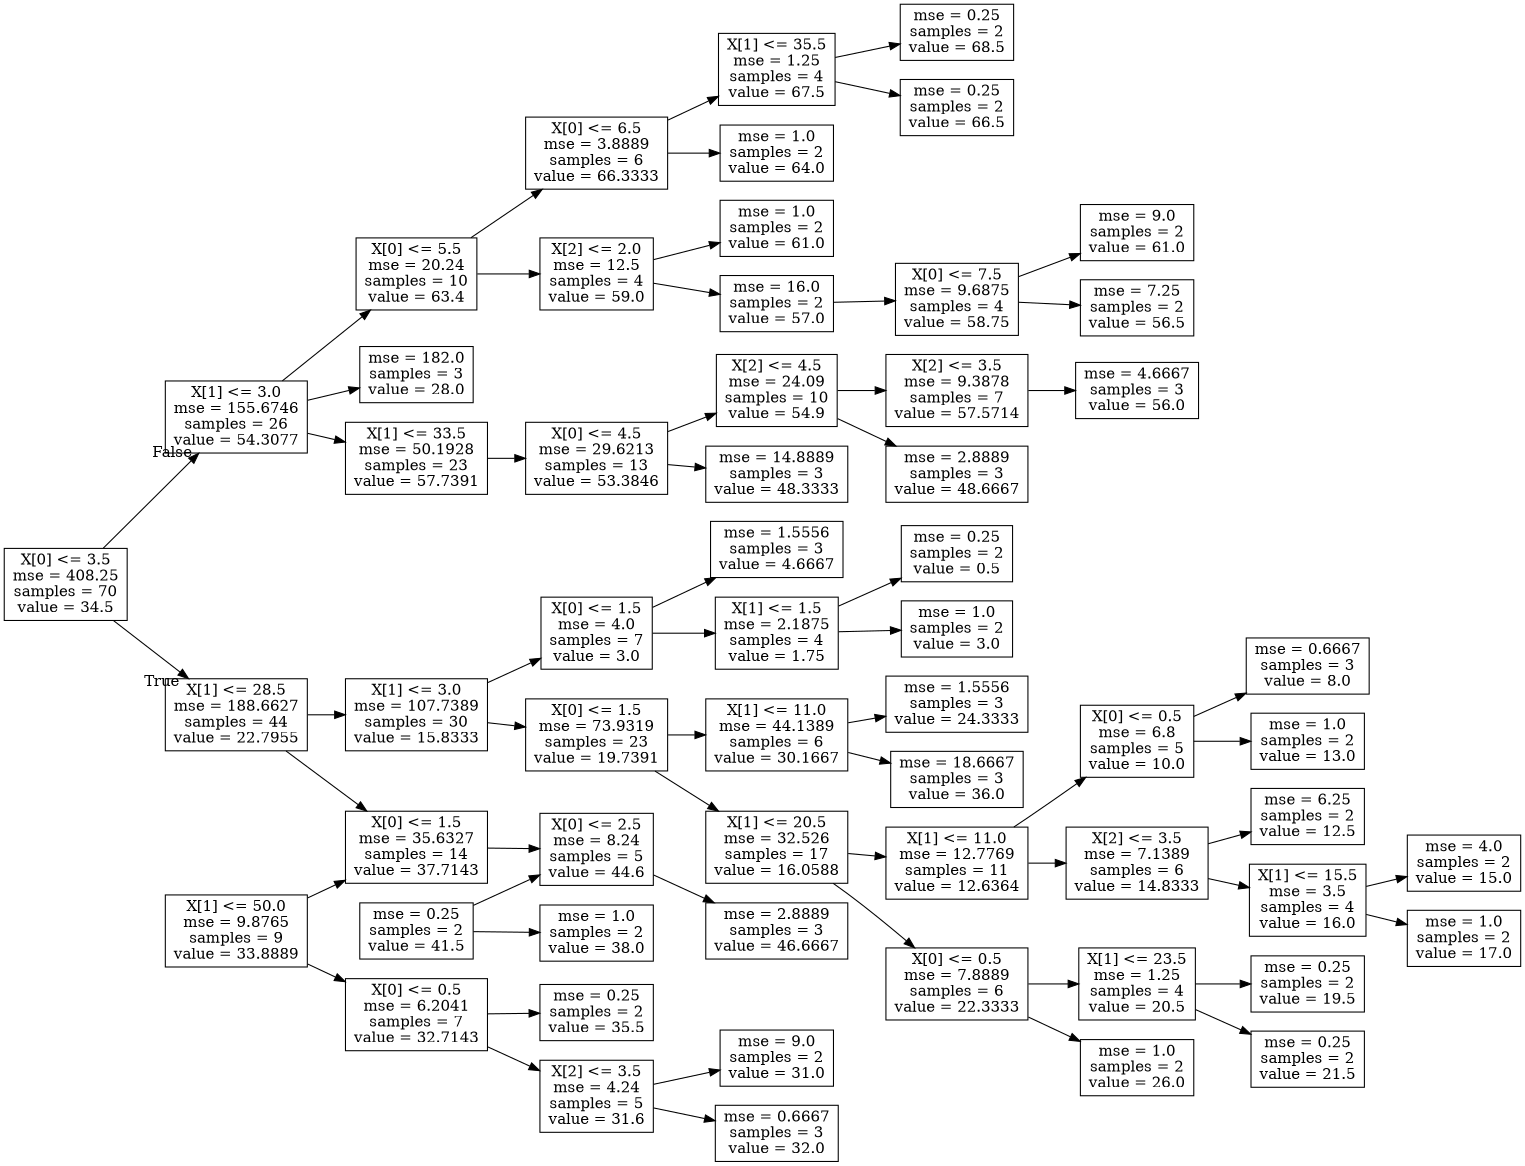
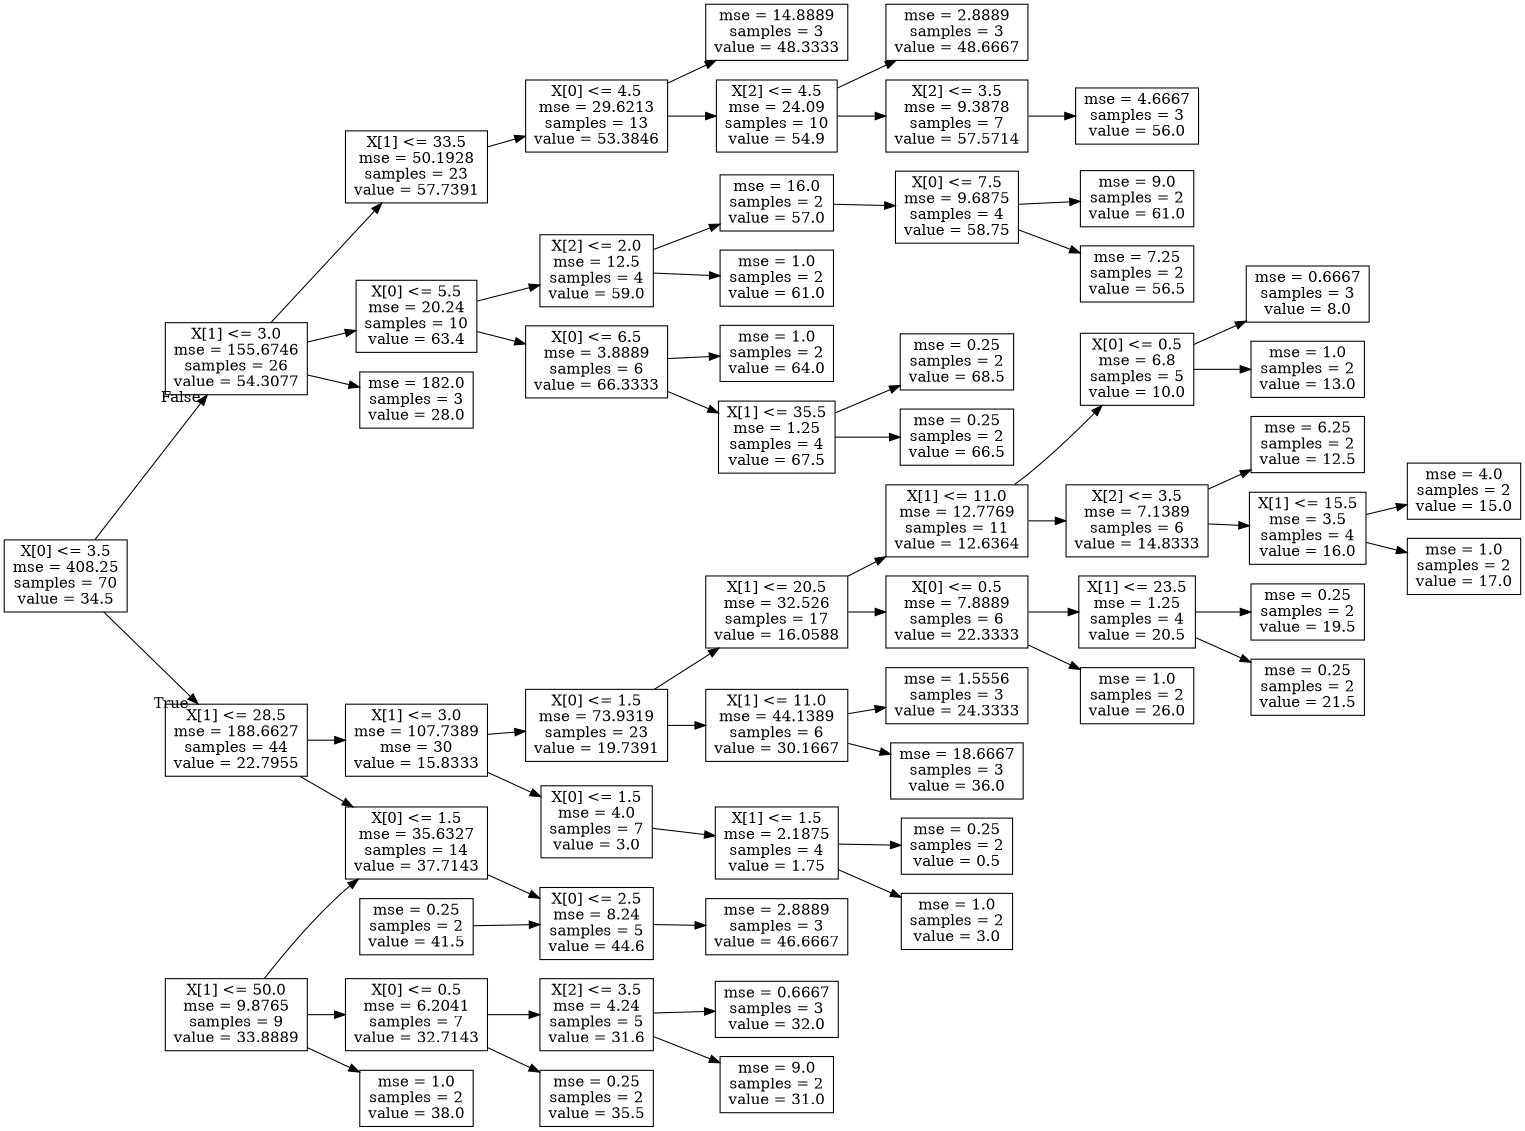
node "mse = 1.5556 samples = 3 value = 4.6667": removed
node "X[1] <= 3.0 mse = 107.7389 samples = 30 value = 15.8333": label "X[1] <= 3.0 mse = 107.7389 samples = 30 value = 15.8333" -> "X[1] <= 3.0 mse = 107.7389 mse = 30 value = 15.8333"
edge "mse = 0.25 samples = 2 value = 41.5" -> "mse = 1.0 samples = 2 value = 38.0": now "X[1] <= 50.0 mse = 9.8765 samples = 9 value = 33.8889" -> "mse = 1.0 samples = 2 value = 38.0"
